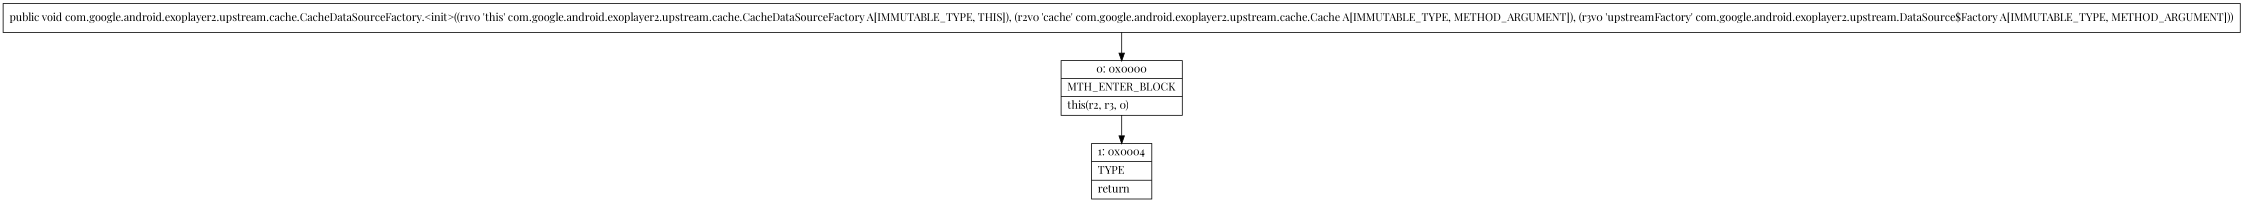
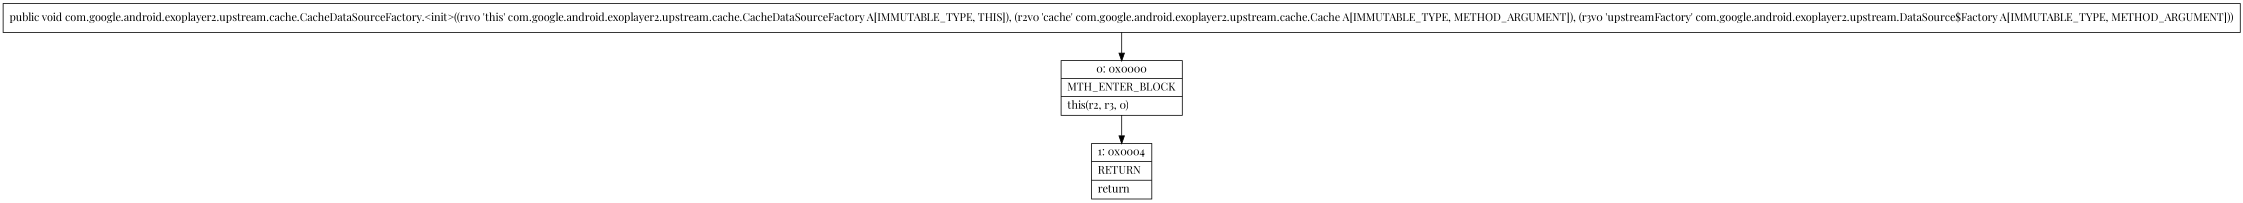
node "1: 0x0004": text "TYPE" -> "RETURN"
